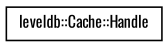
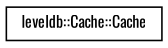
node "leveldb::Cache::Handle": label "leveldb::Cache::Handle" -> "leveldb::Cache::Cache"
